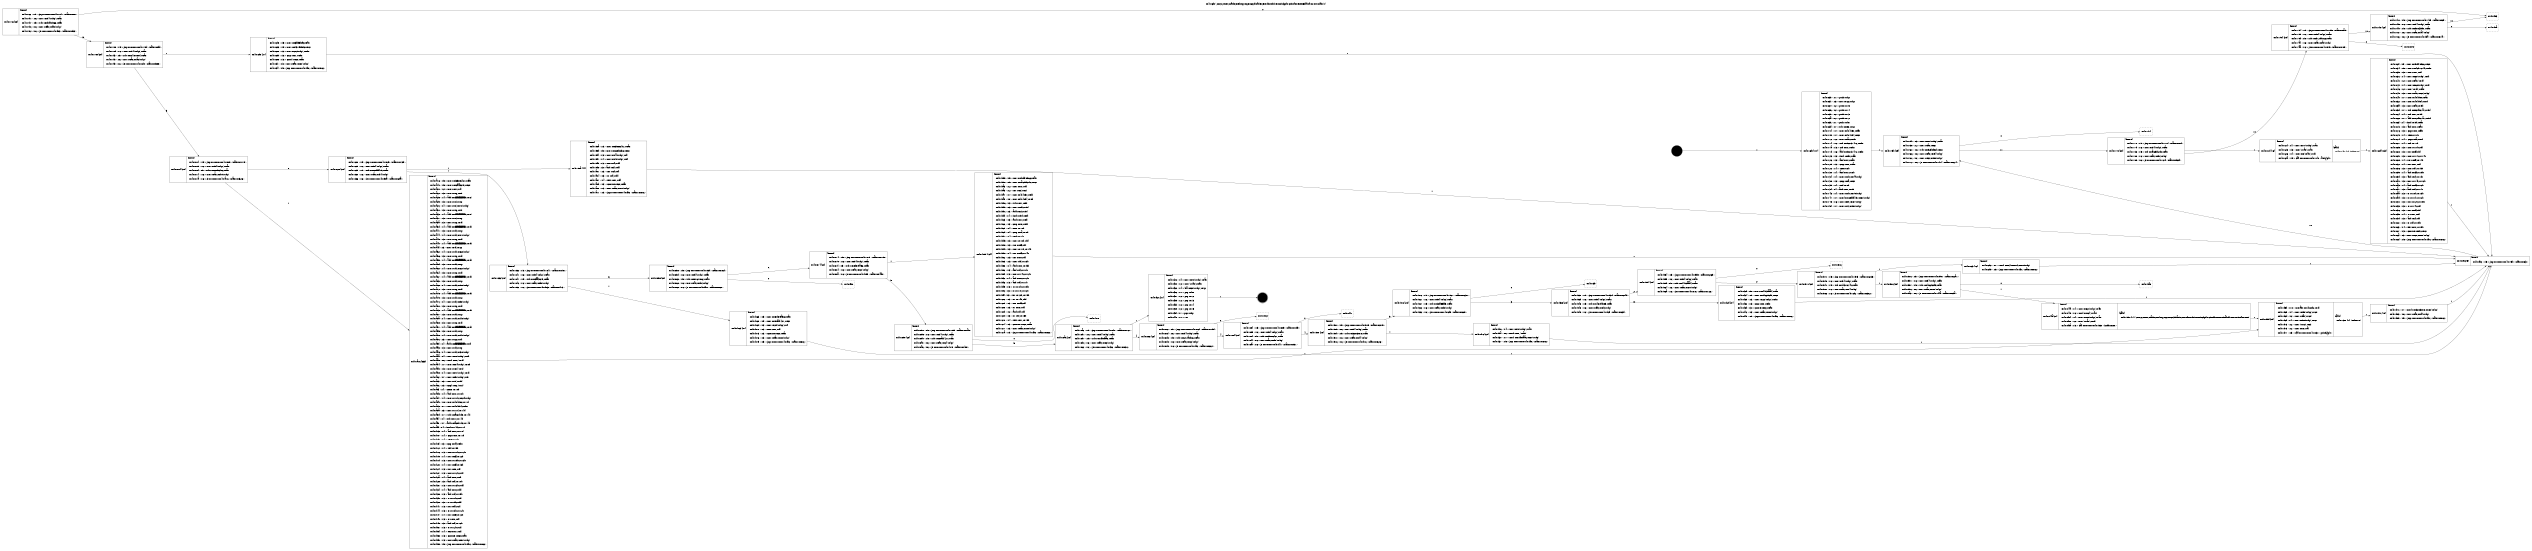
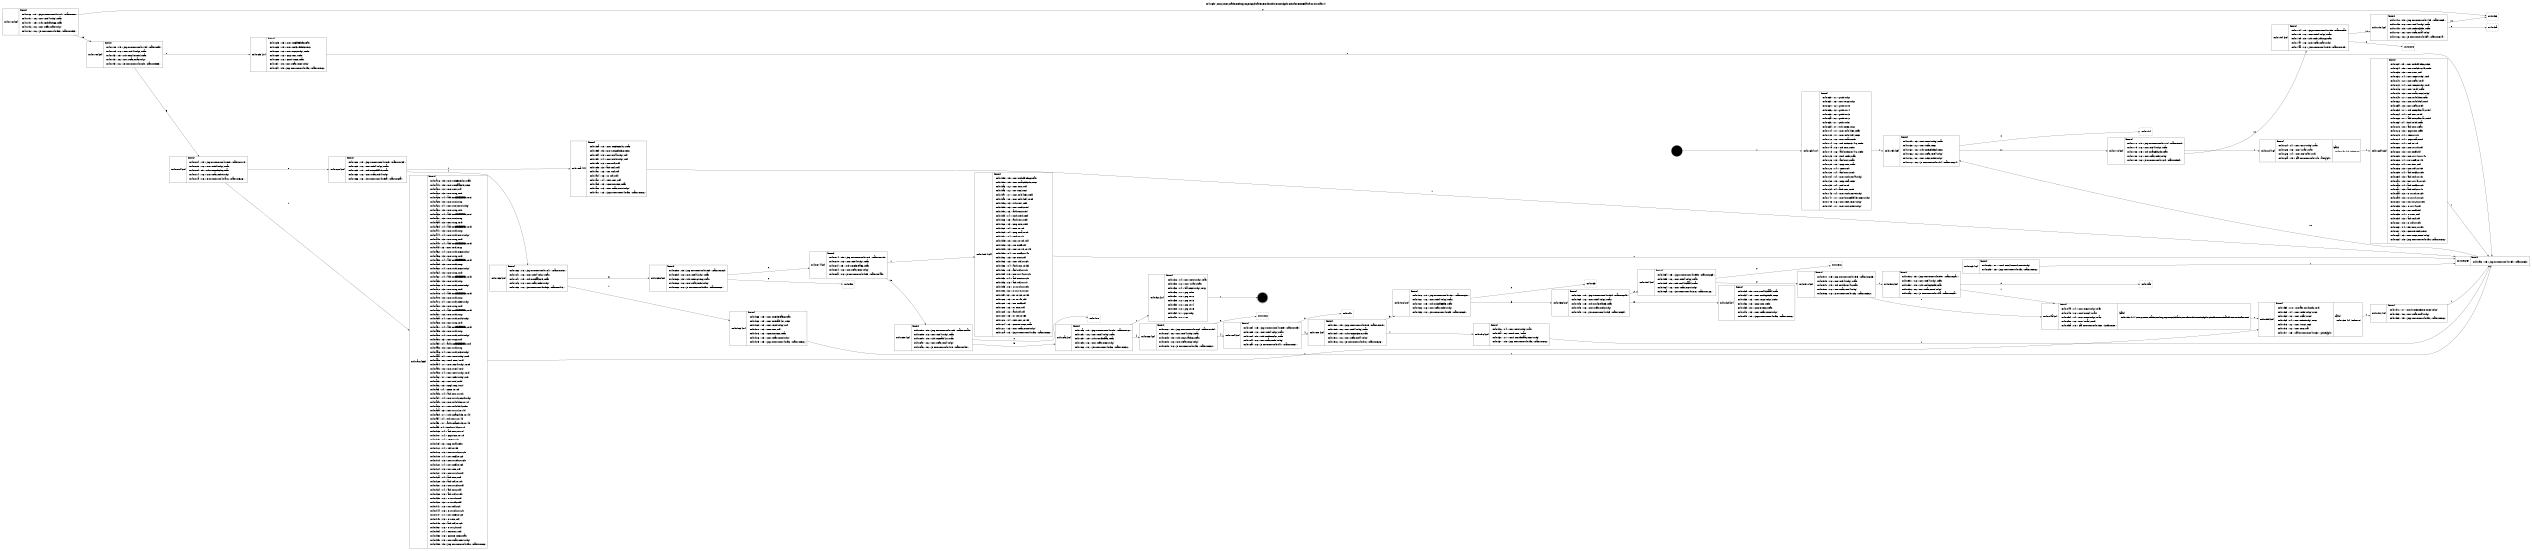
edge "0x401970 [28]" -> "0x401cd2 [12]": now "0x401970 [28]" -> "0x401d4a [21]"
edge "0x401d2f [27]" -> "0x401fbc [5]": removed, label "1"
